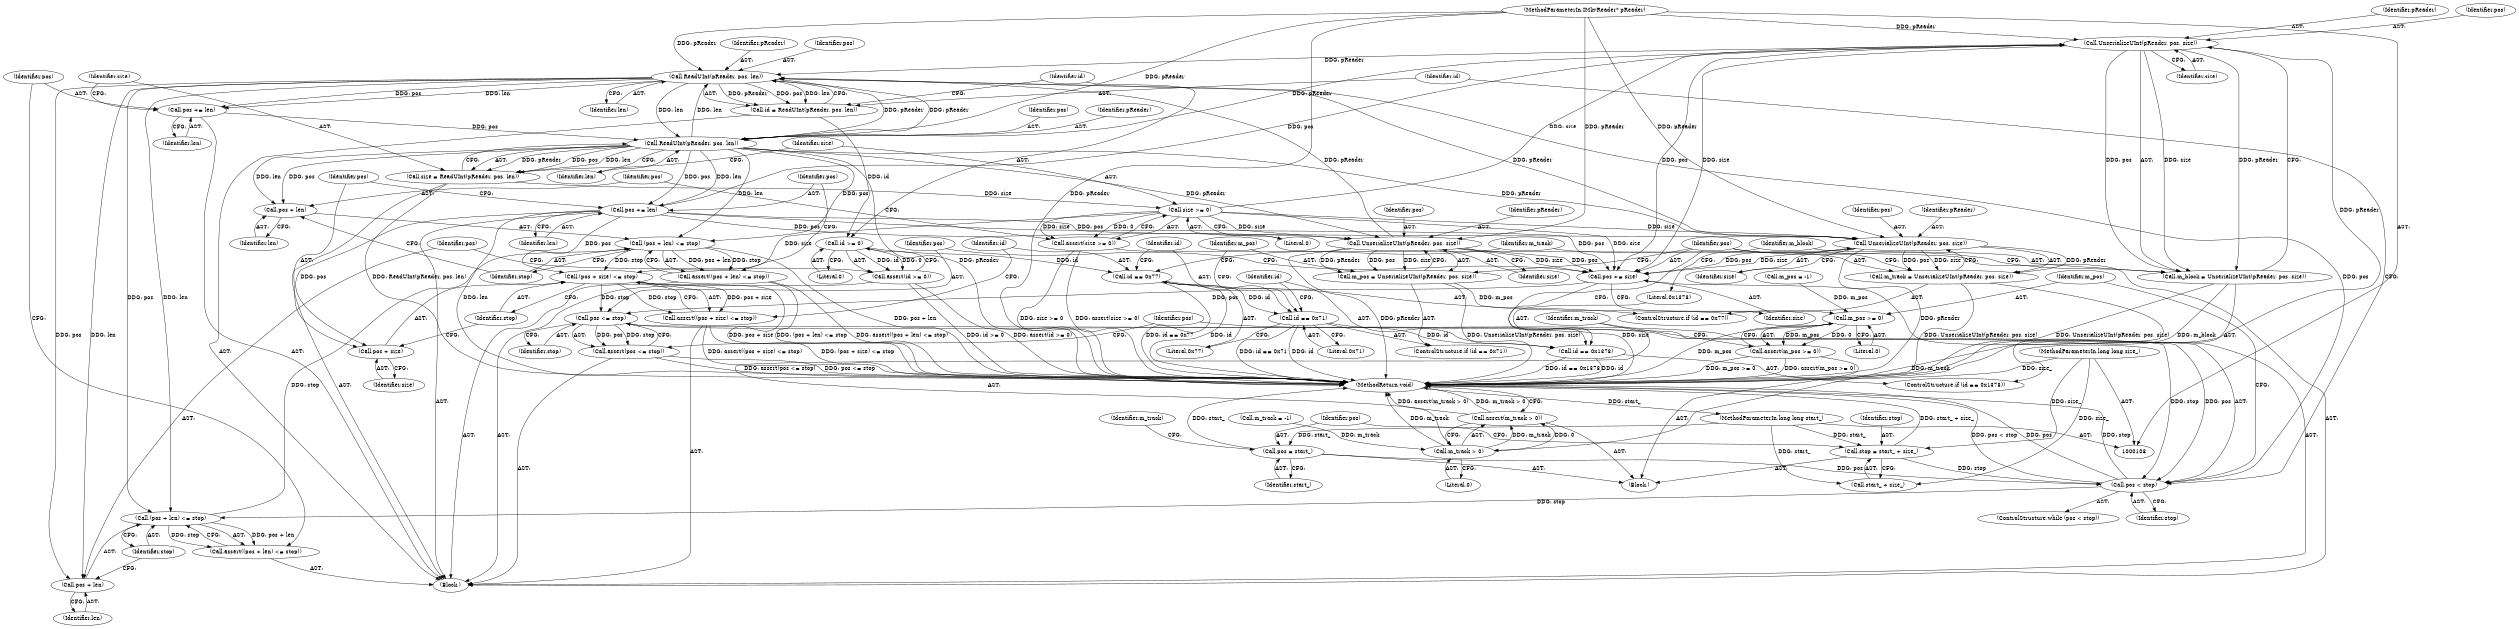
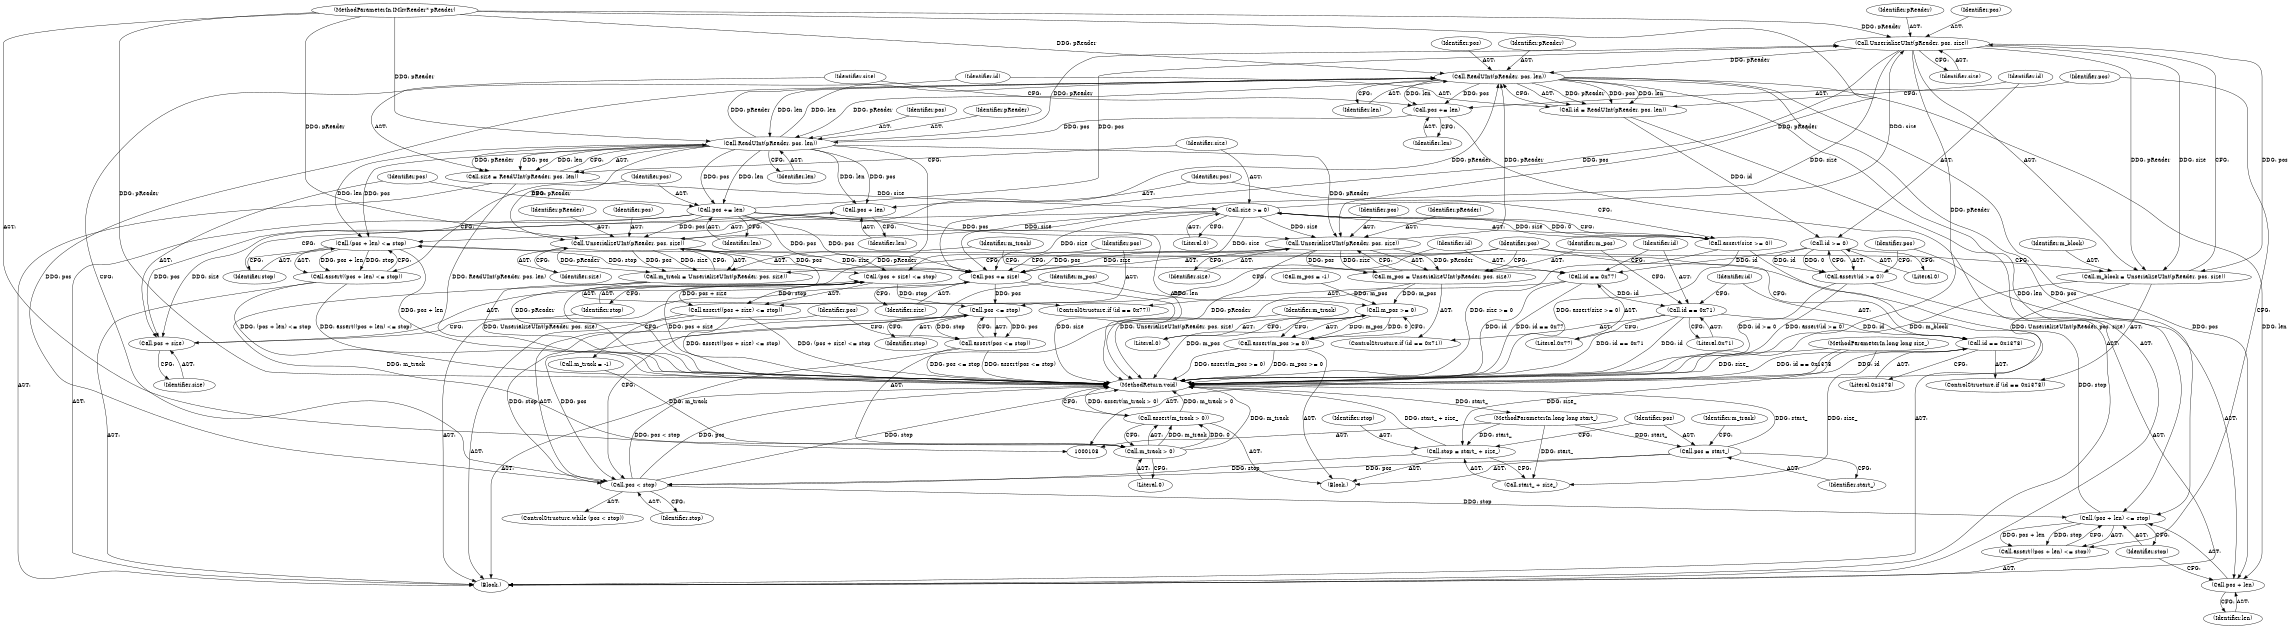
edge "(Call,size >= 0)" -> "(Call,pos + size)": added, label "DDG: size"
edge "(Identifier,m_block)" -> "(Literal,0x1378)": now "(Call,id == 0x1378)" -> "(Literal,0x1378)"
edge "(Call,assert((pos + size) <= stop))" -> "(Call,(pos + size) <= stop)": now "(Call,assert((pos + size) <= stop))" -> "(Call,m_track = -1)"
